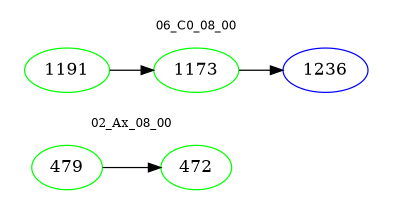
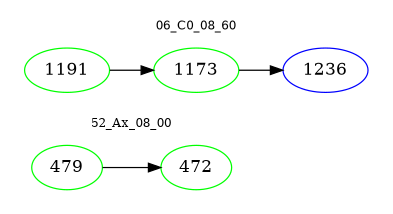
cluster "06_C0_08_00": label "06_C0_08_00" -> "06_C0_08_60"
cluster "02_Ax_08_00": label "02_Ax_08_00" -> "52_Ax_08_00"
